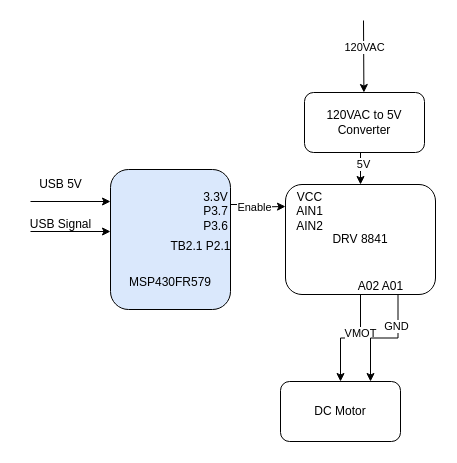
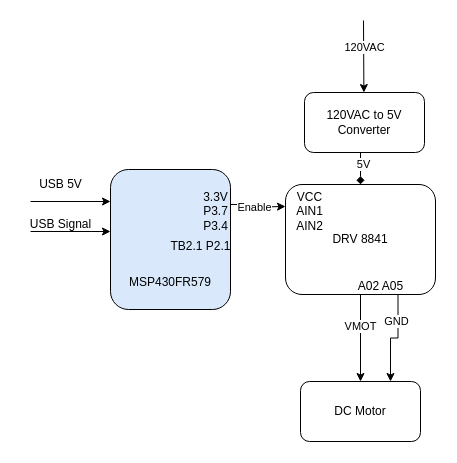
edge "120VAC to 5V Converter" -> "DRV 8841": arrowhead classic -> diamond
node "3.3V P3.7 P3.6": label "3.3V P3.7 P3.6" -> "3.3V P3.7 P3.4"
node "A02 A01": label "A02 A01" -> "A02 A05"
node "DC Motor": moved (341, 412) -> (361, 412)
